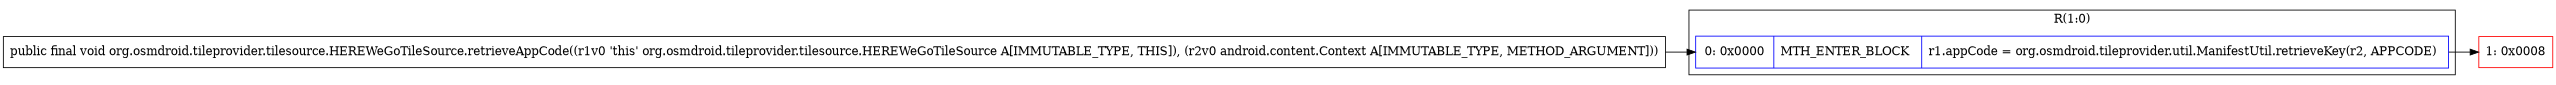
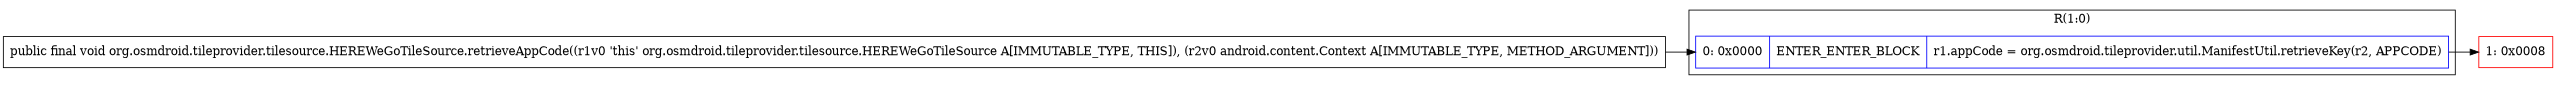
node "0: 0x0000": text "MTH_ENTER_BLOCK" -> "ENTER_ENTER_BLOCK"
